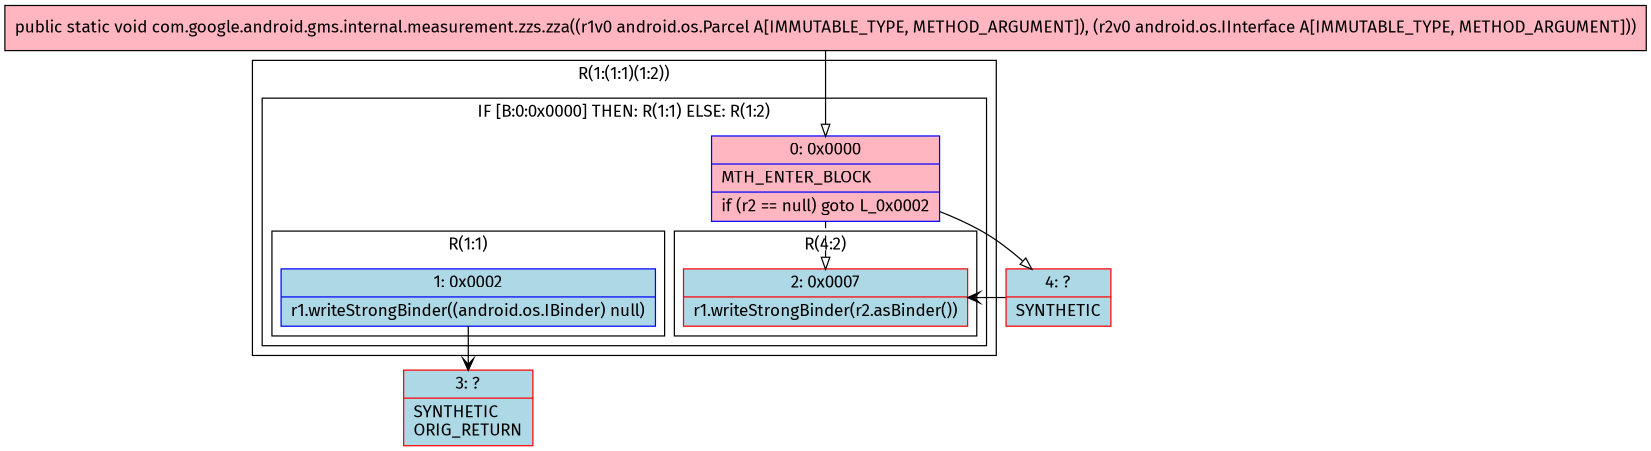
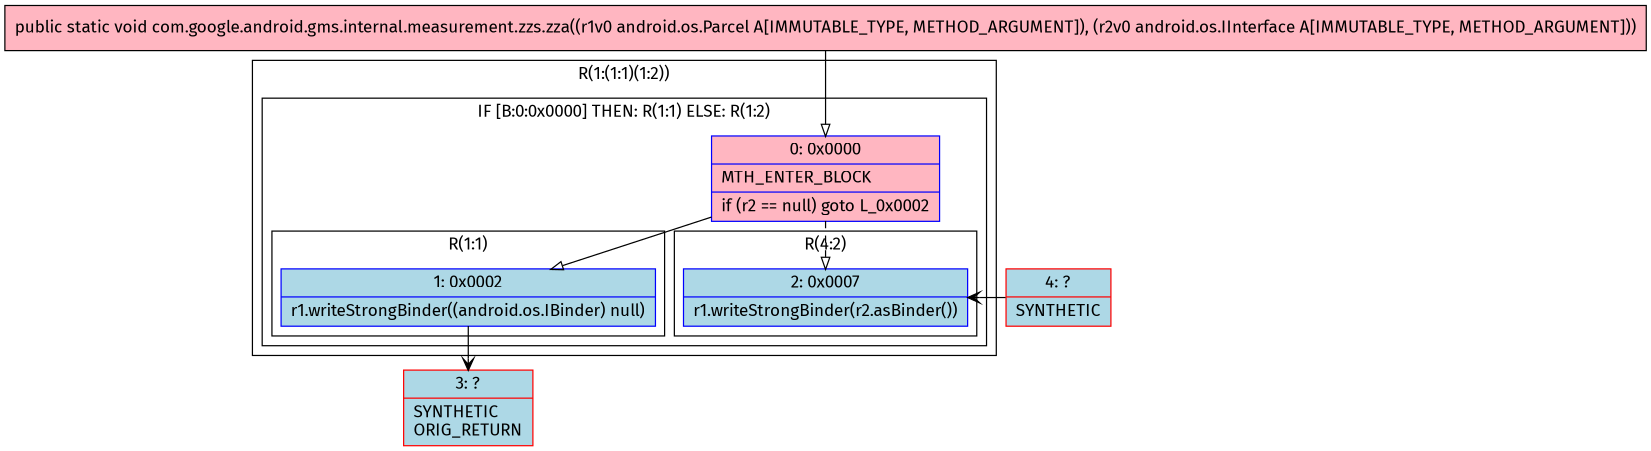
edge "0: 0x0000" -> "4: ?": now "0: 0x0000" -> "1: 0x0002"
node "2: 0x0007": color red -> blue
